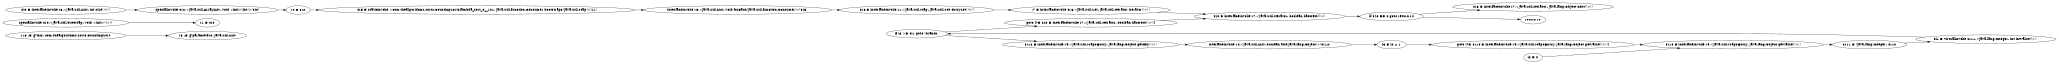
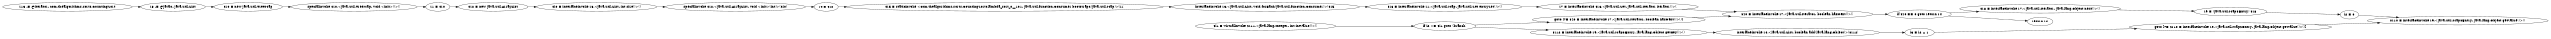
node "$r0 = new java.util.TreeMap": added
node "$r2 = new java.util.ArrayList": added
node "r9 = (java.util.Map$Entry) $r8": added
node "r13 := @this: com.thealgorithms.sorts.CountingSort": label "r13 := @this: com.thealgorithms.sorts.CountingSort" -> "r13 := @iterator: com.thealgorithms.sorts.CountingSort"
node "r3 := @parameter0: java.util.List": label "r3 := @parameter0: java.util.List" -> "r3 := @java0: java.util.List"
node "$r11 = (java.lang.Integer) $r10": removed
